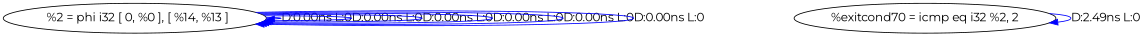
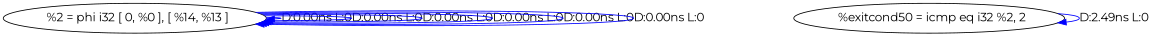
node "%exitcond70 = icmp eq i32 %2, 2": label "%exitcond70 = icmp eq i32 %2, 2" -> "%exitcond50 = icmp eq i32 %2, 2"
